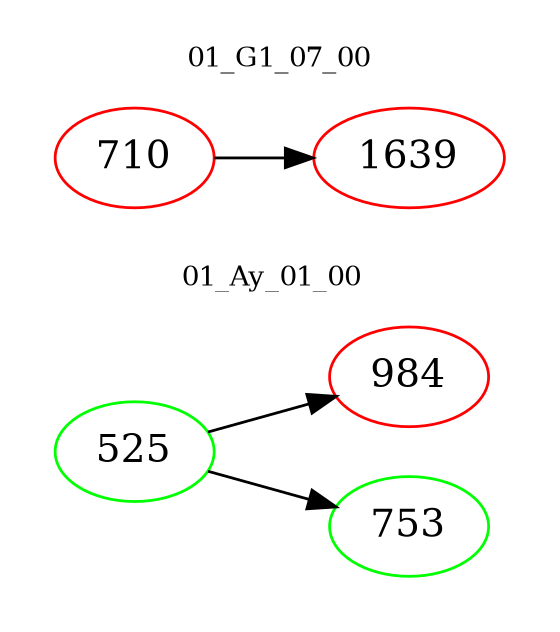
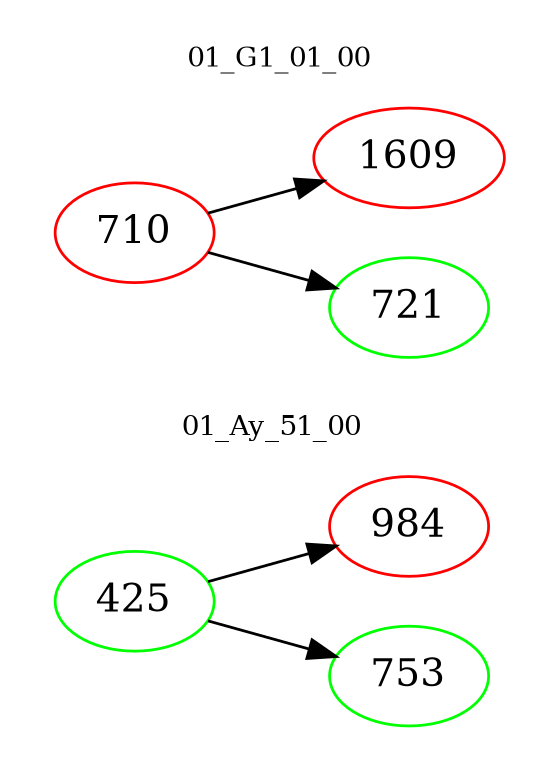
cluster "01_G1_07_00": label "01_G1_07_00" -> "01_G1_01_00"
node "1639": label "1639" -> "1609"
cluster "01_Ay_01_00": label "01_Ay_01_00" -> "01_Ay_51_00"
node "721": added
node "525": label "525" -> "425"
